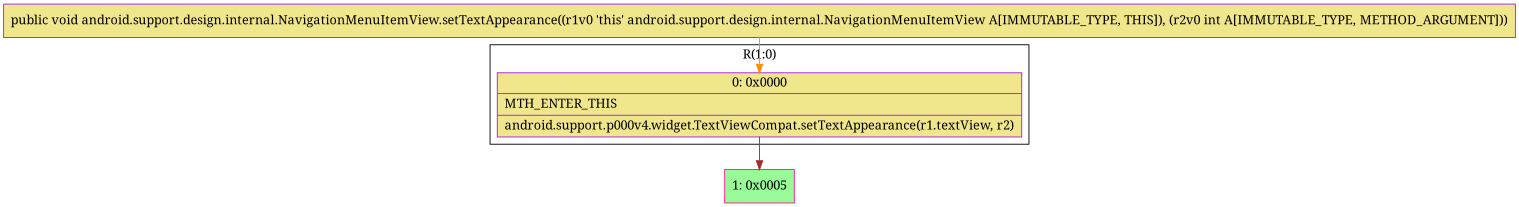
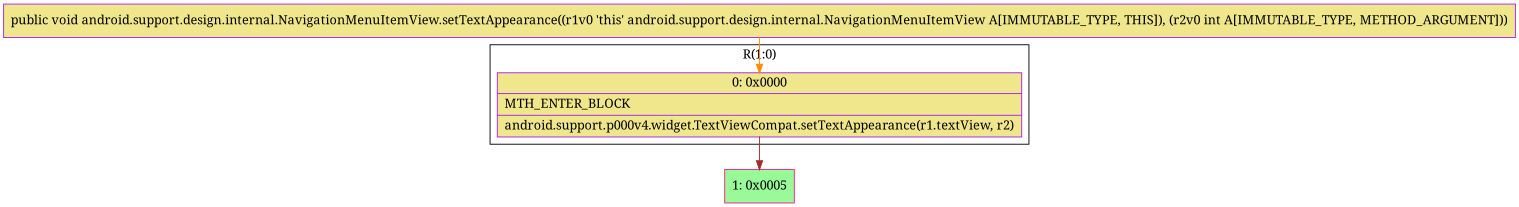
node "0: 0x0000": text "MTH_ENTER_THIS" -> "MTH_ENTER_BLOCK"
